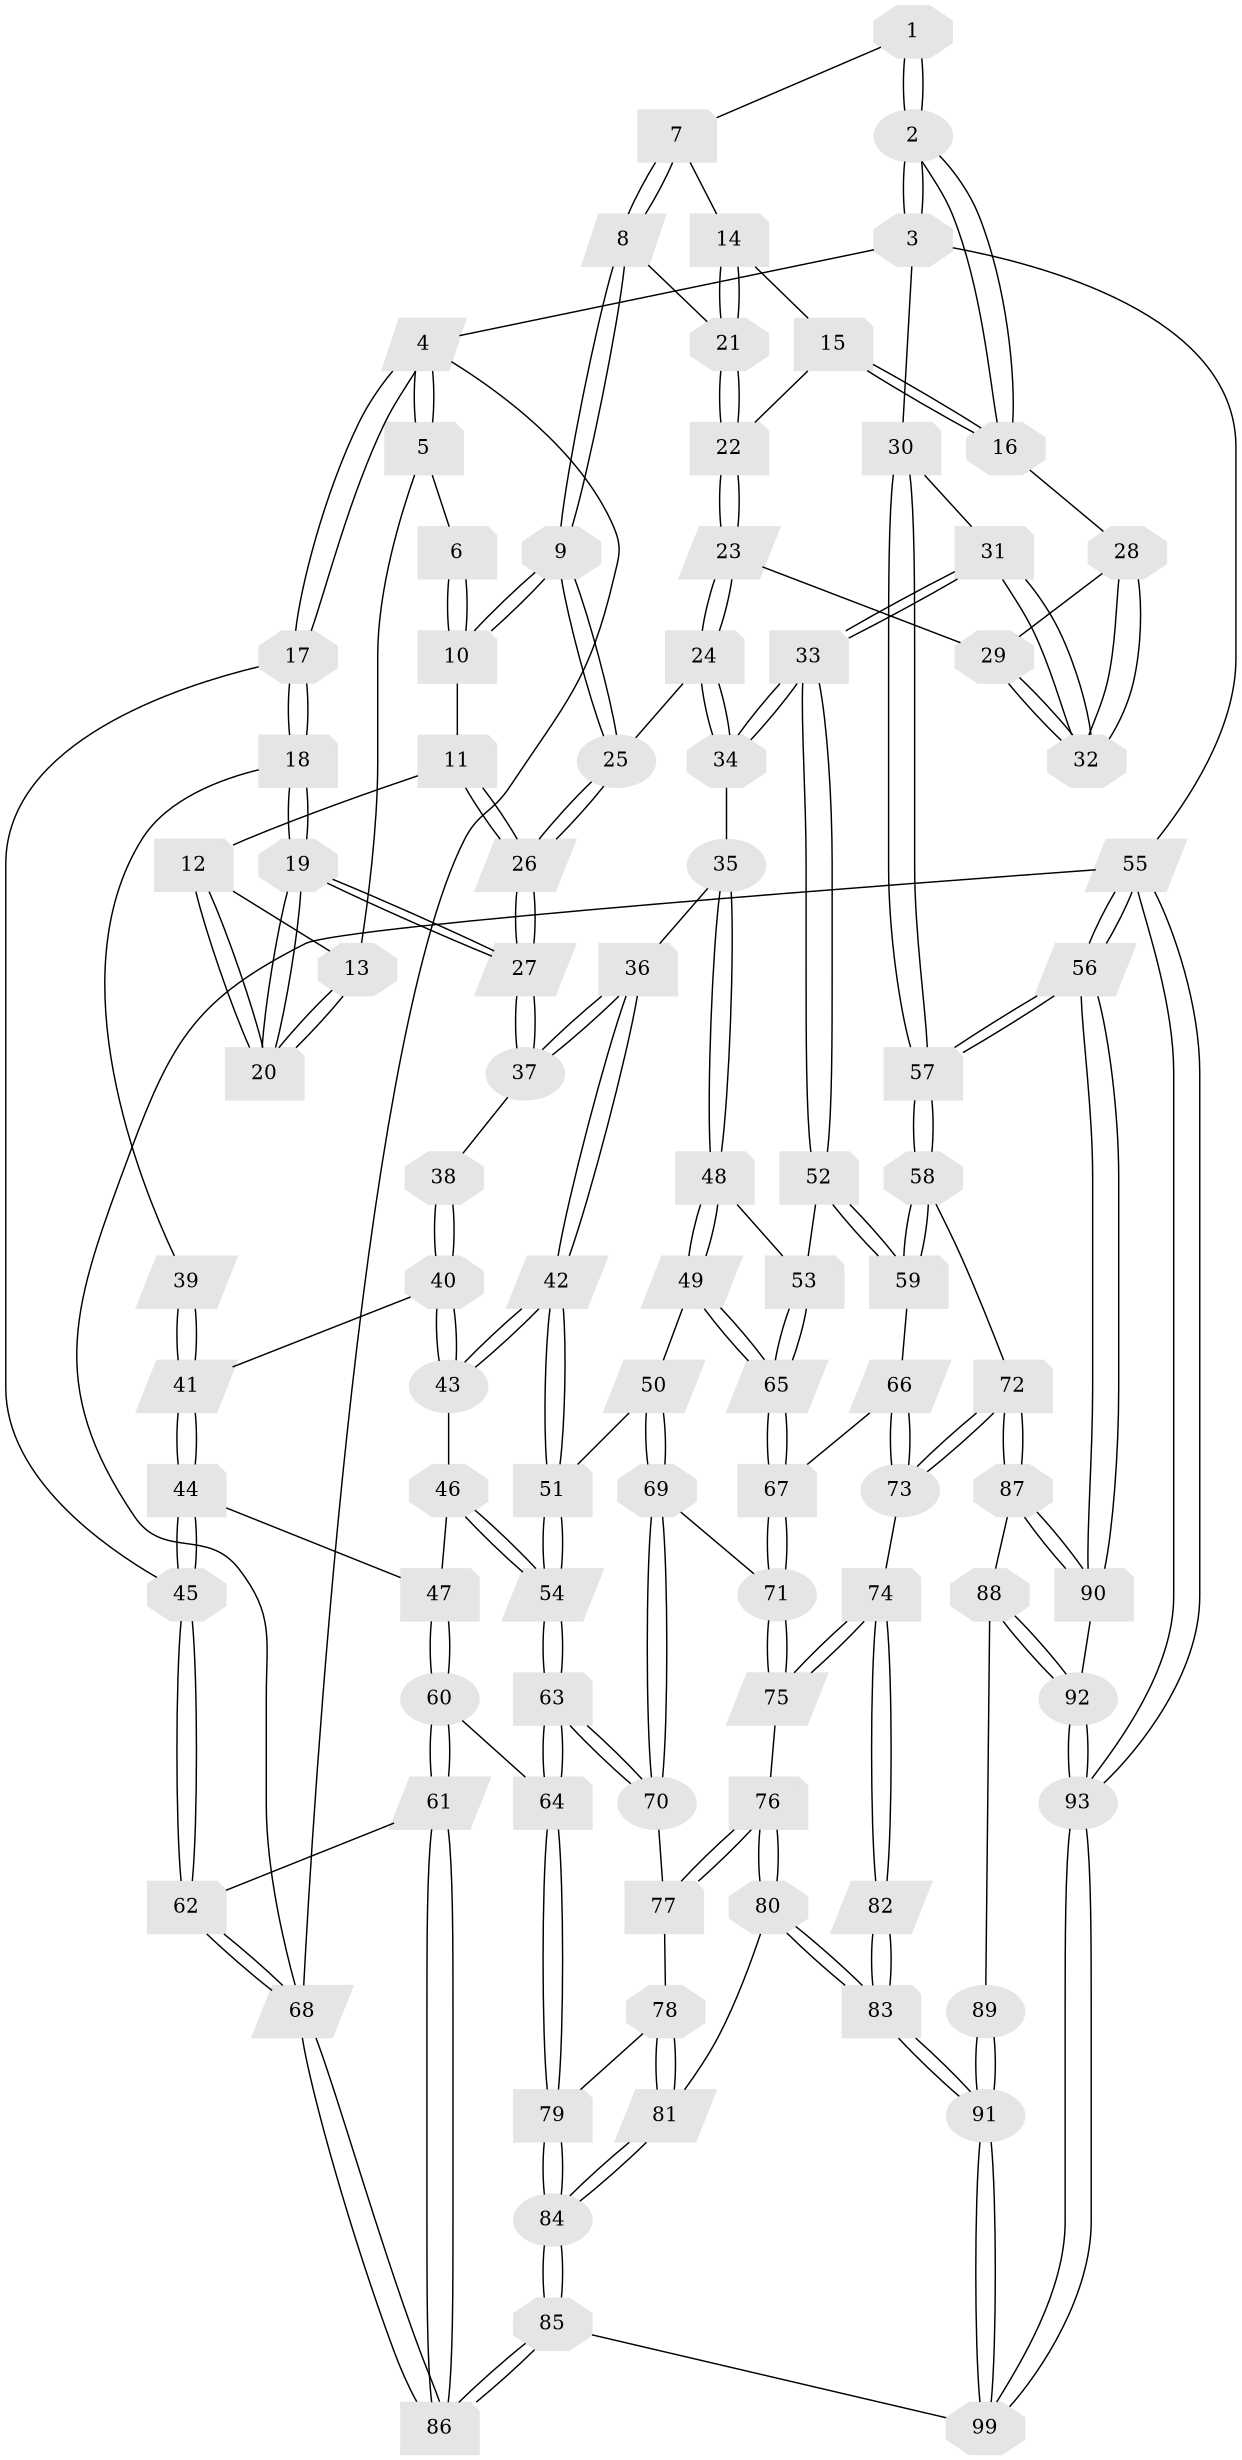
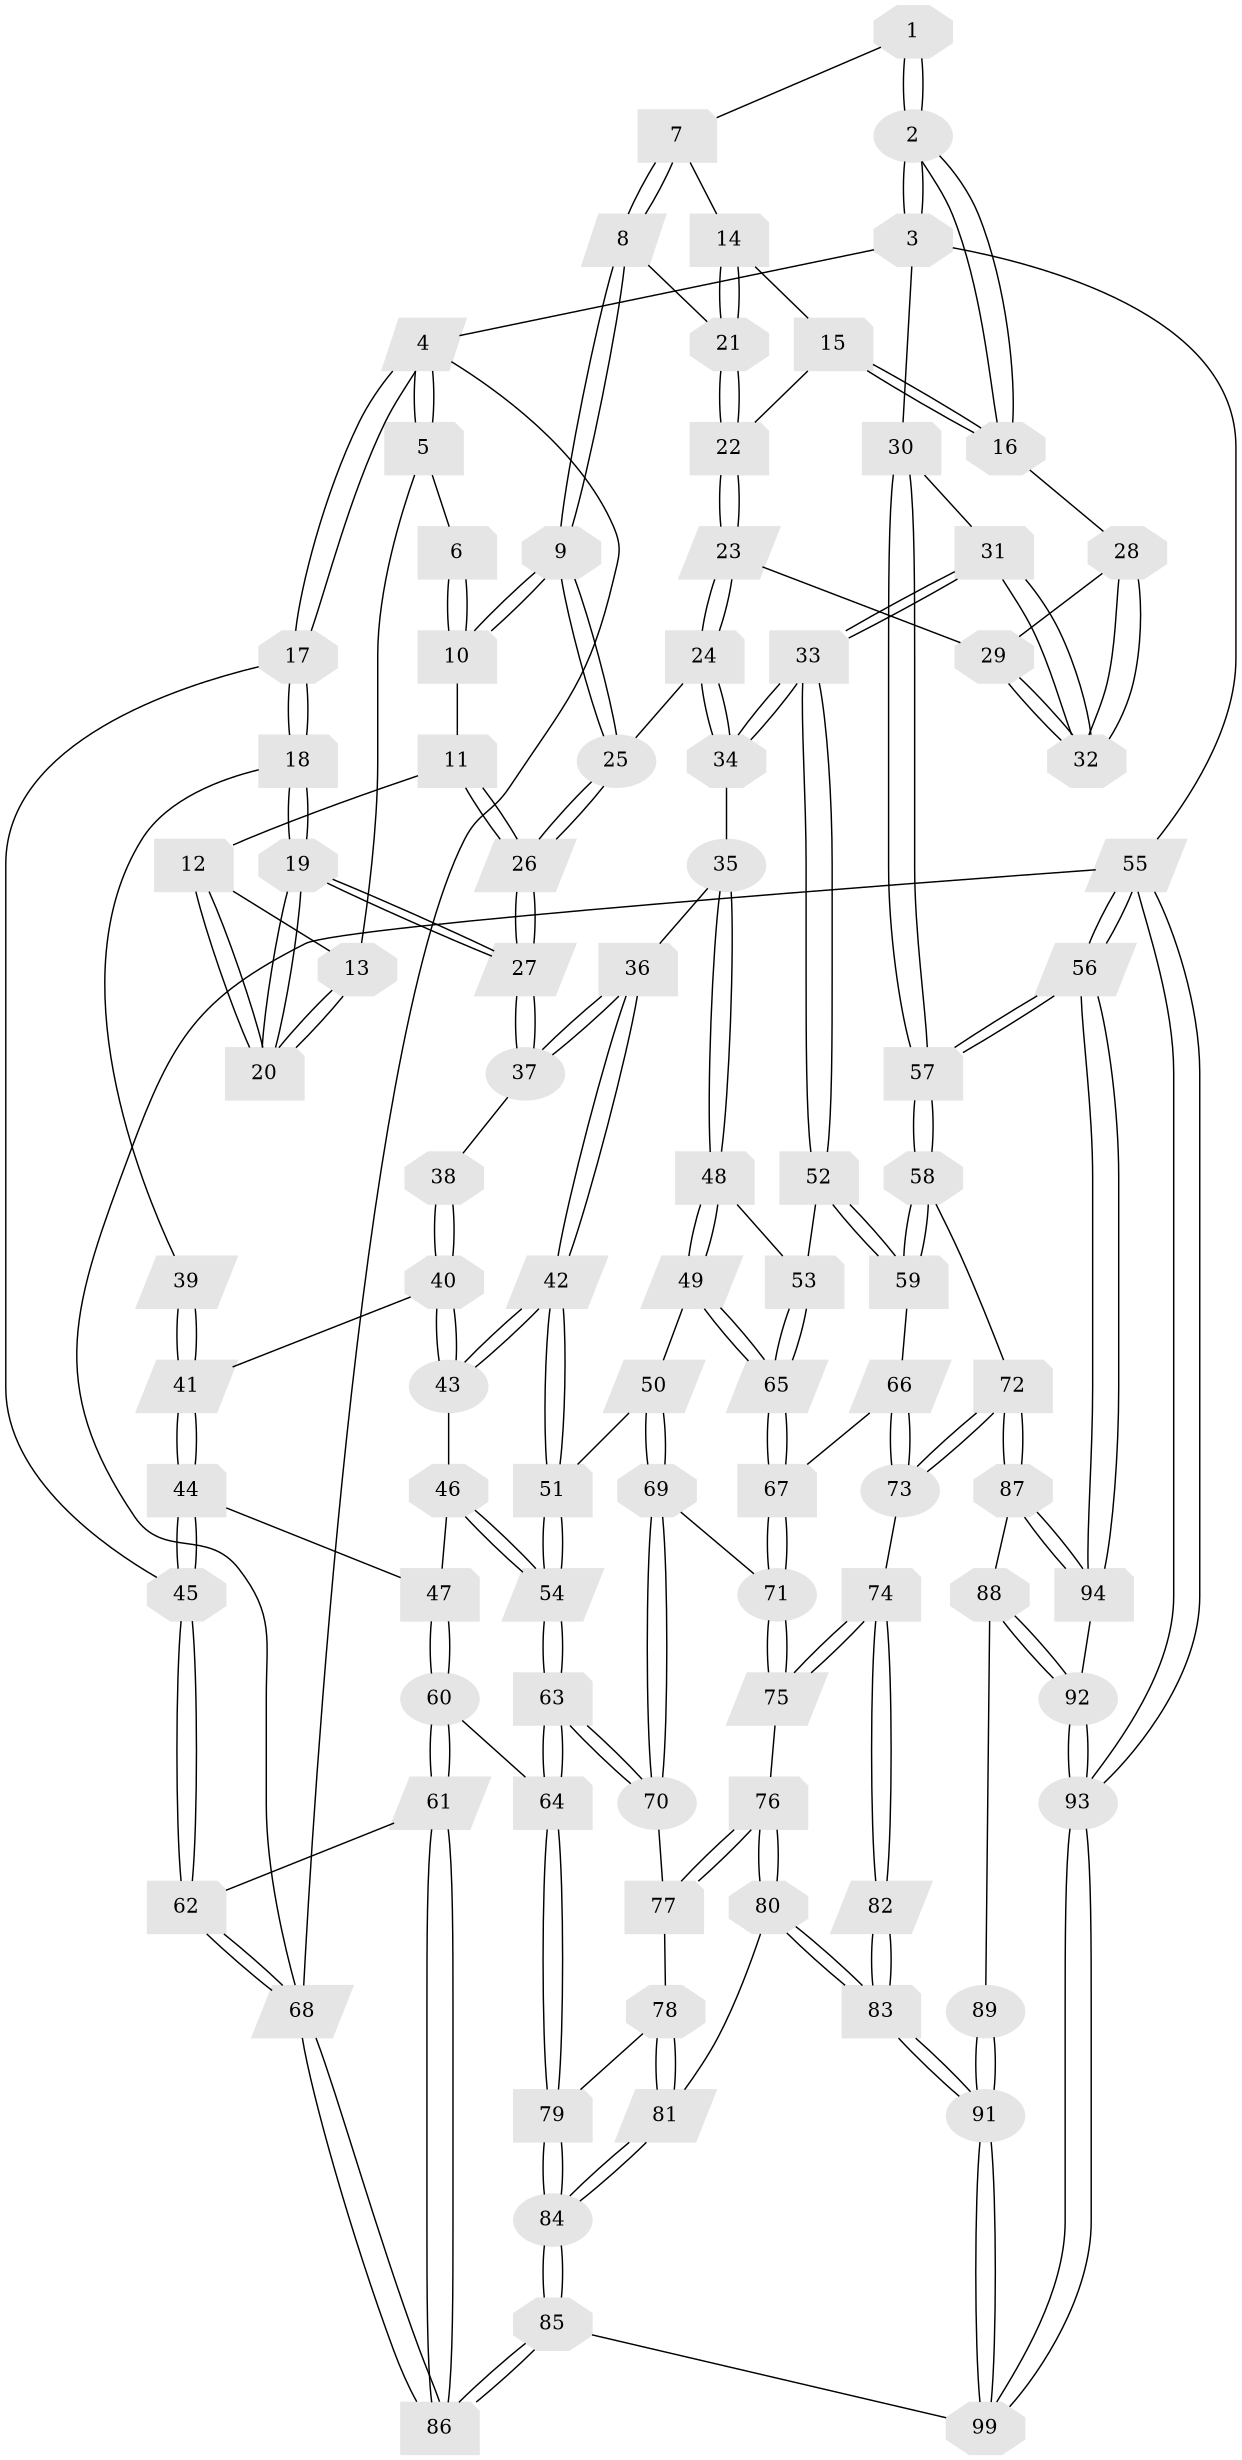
node "90": label "90" -> "94"
